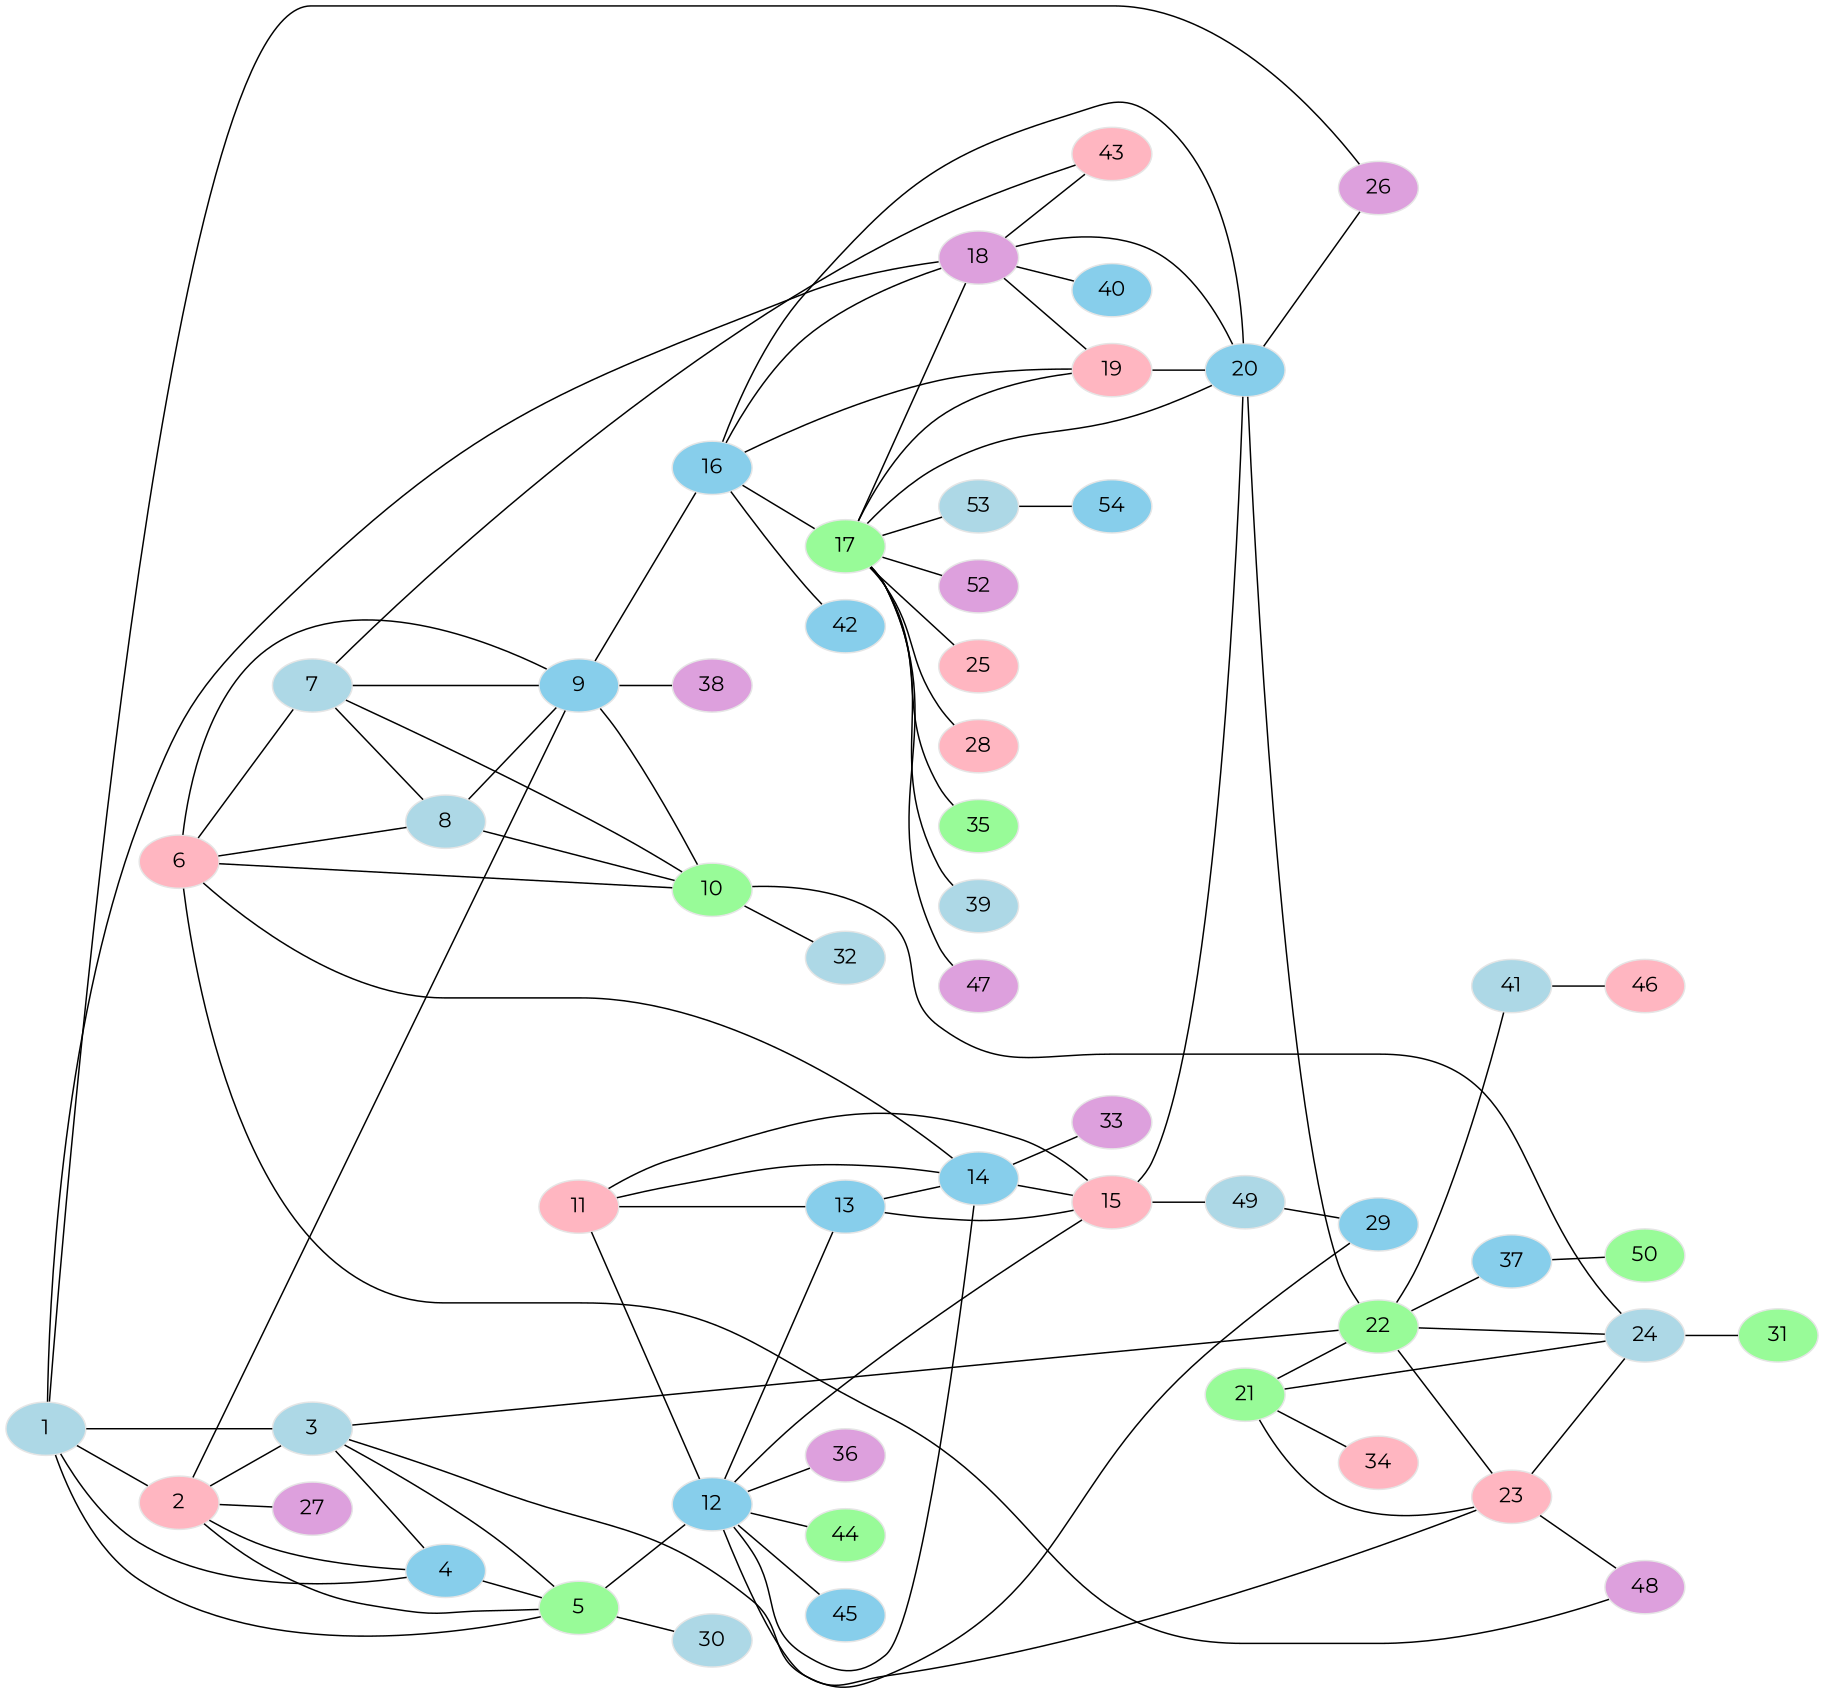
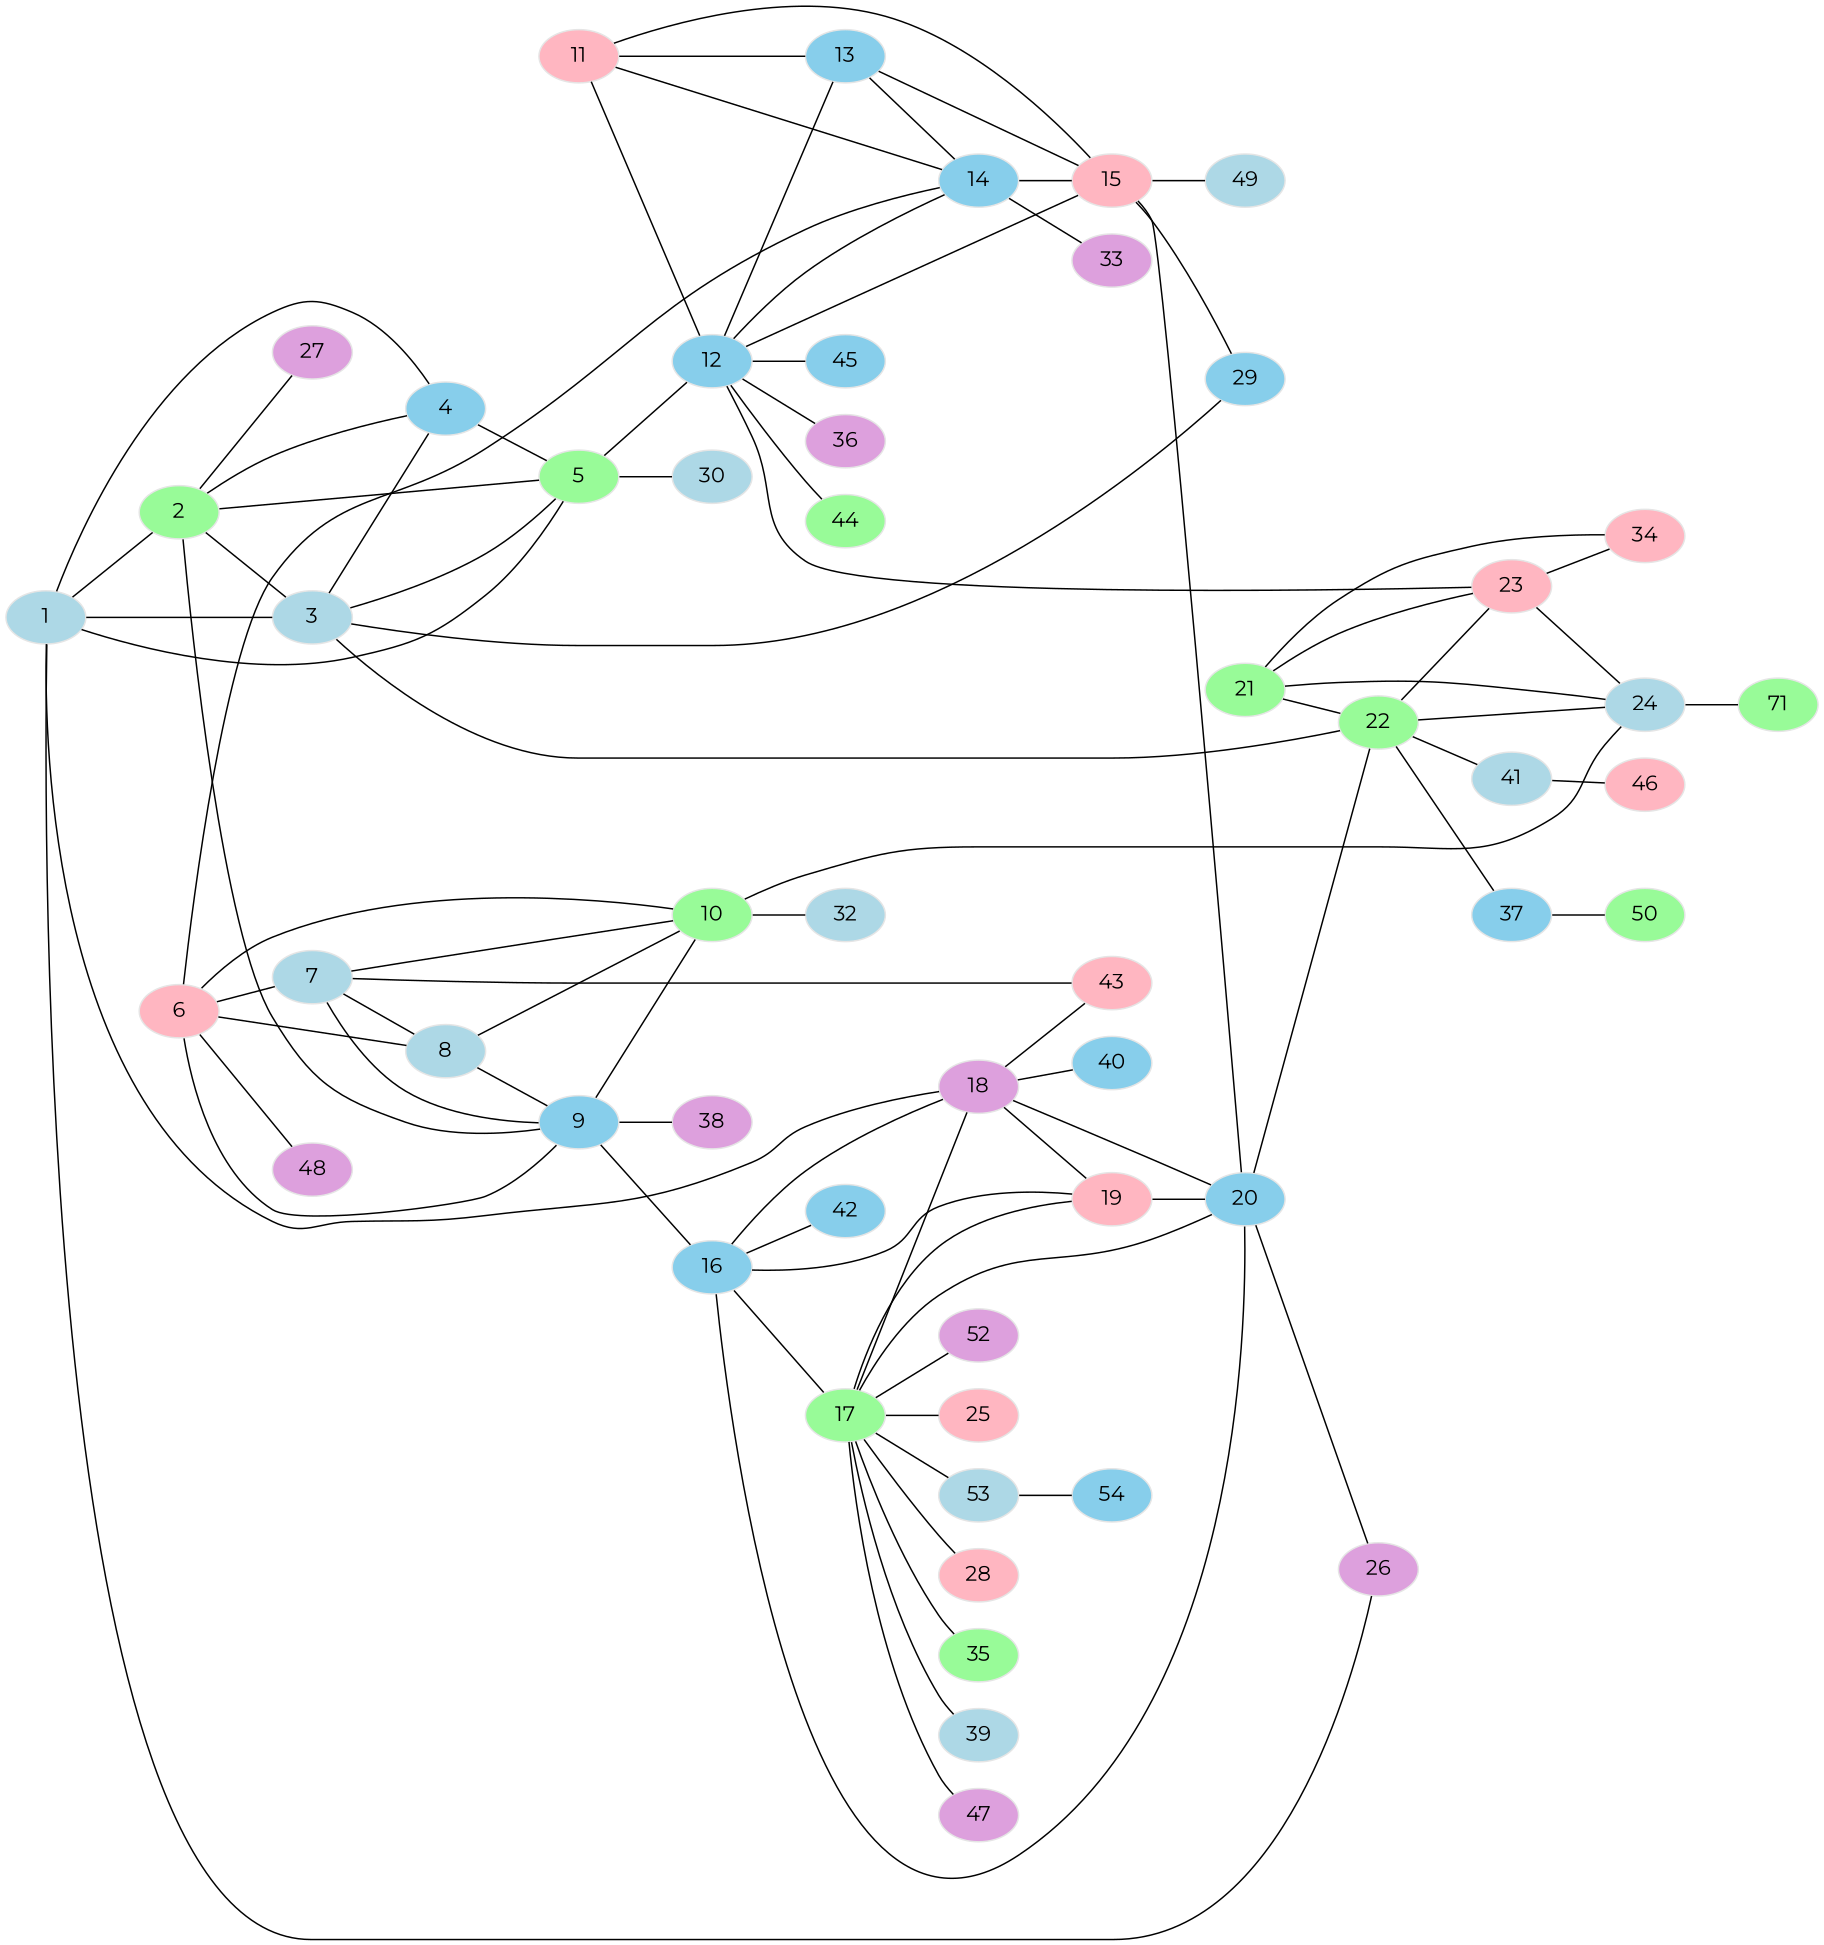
edge "49" -- "29": now "15" -- "29"
node "31": label "31" -> "71"
node "2": fillcolor lightpink -> palegreen
edge "23" -- "48": now "23" -- "34"
